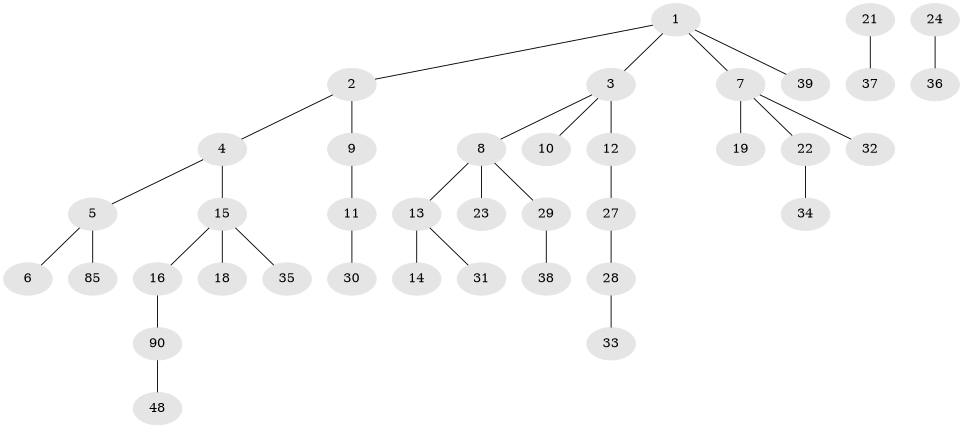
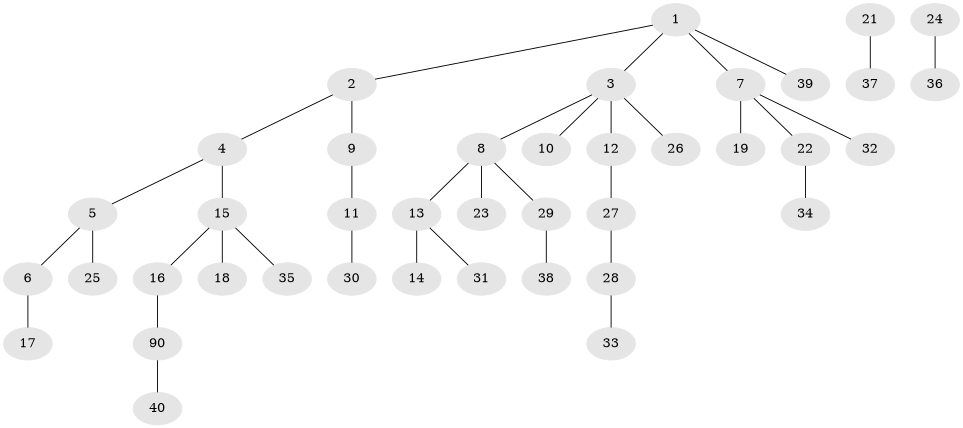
node "26": added
node "85": label "85" -> "25"
node "17": added
node "48": label "48" -> "40"
